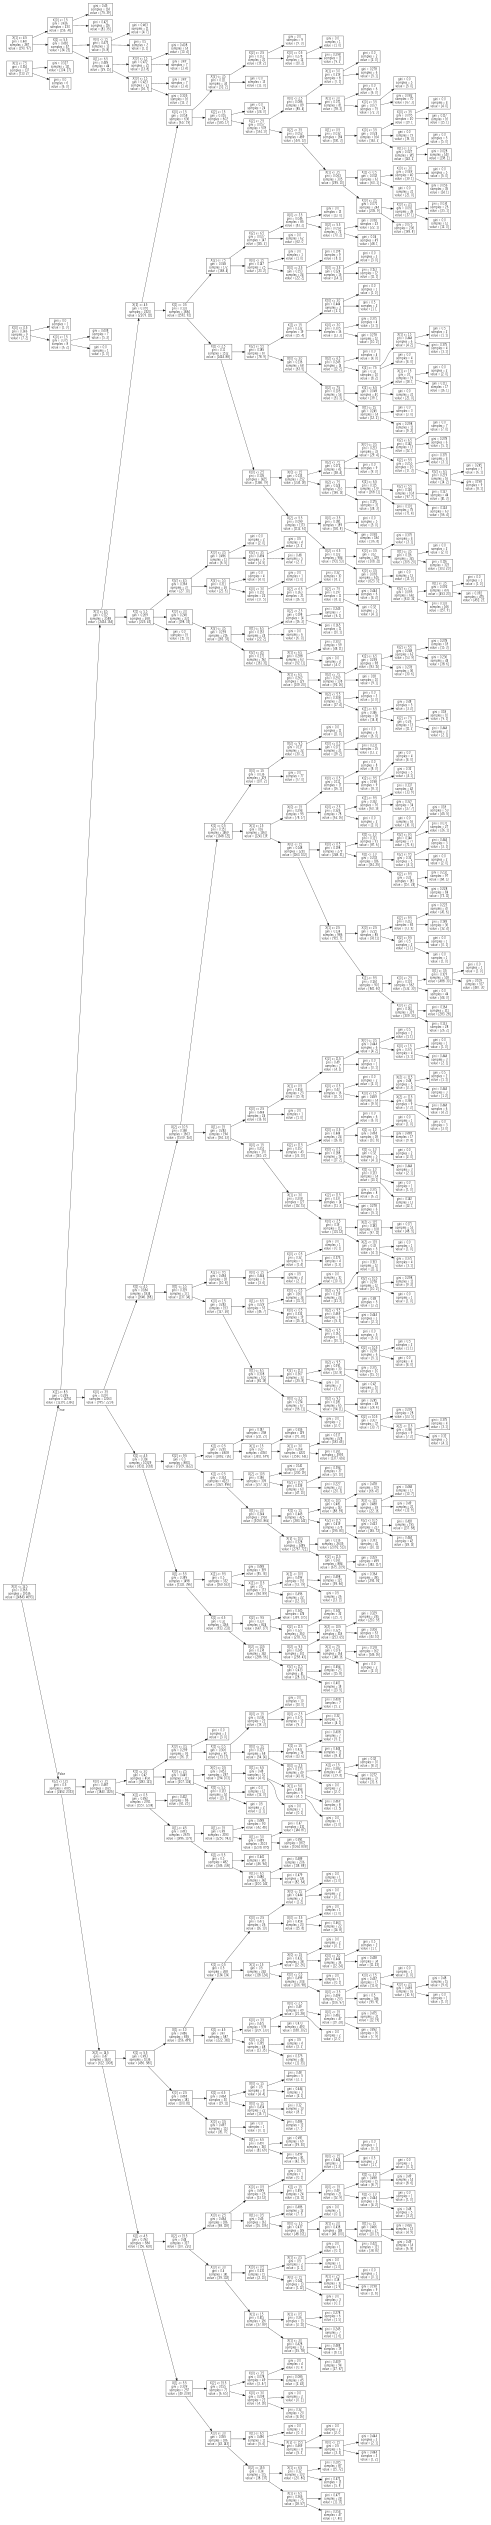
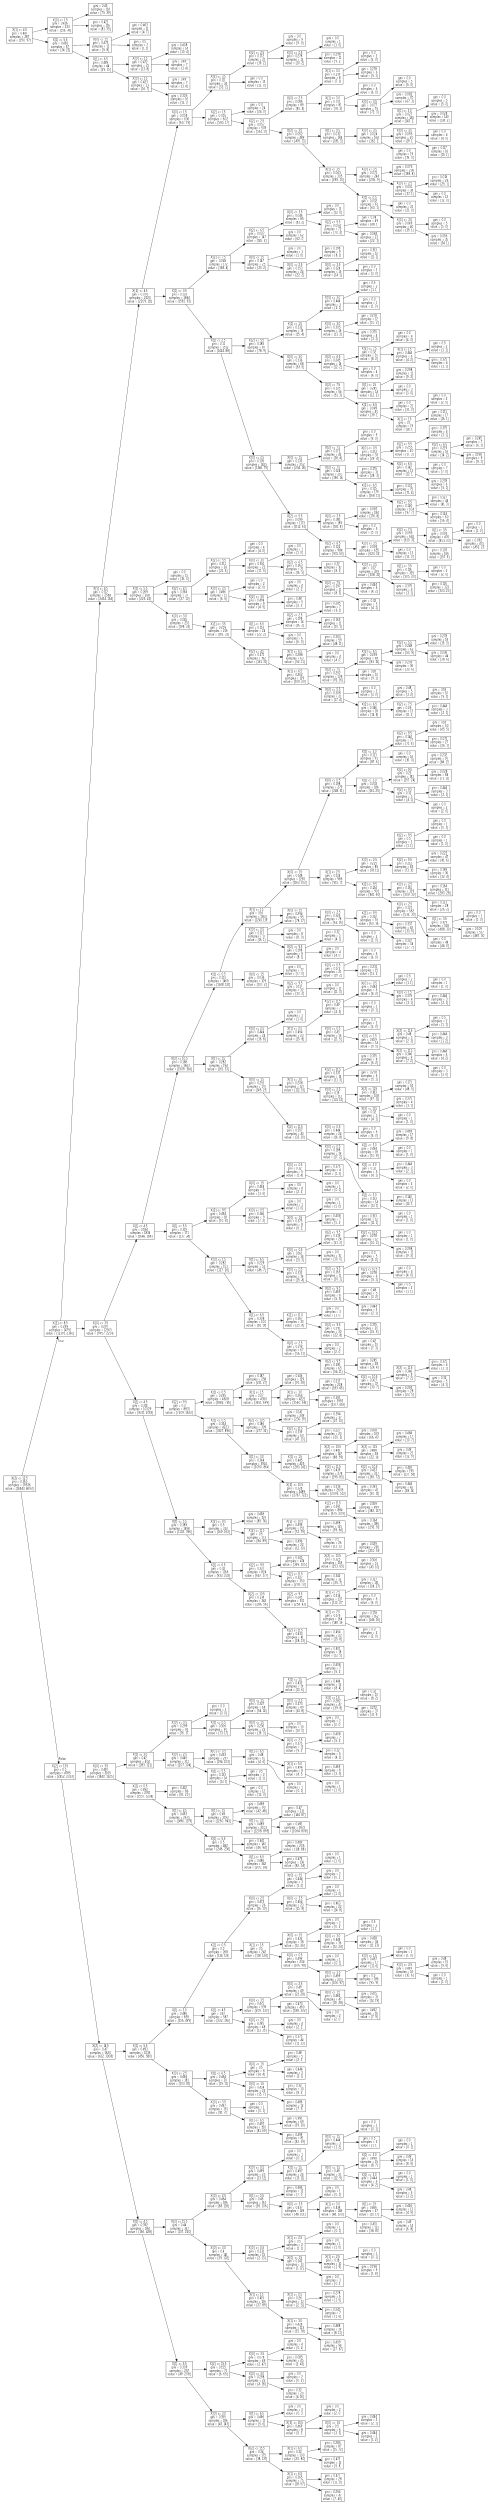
edge "X[0] <= 1.5 gini = 0.294 samples = 95 value = [78, 17]" -> "X[0] <= 0.5 gini = 0.111 samples = 17 value = [16, 1]": reversed
edge "X[2] <= 9.5 gini = 0.494 samples = 18 value = [10, 8]" -> "X[0] <= 0.5 gini = 0.346 samples = 9 value = [7, 2]": added
edge "X[2] <= 9.5 gini = 0.245 samples = 301 value = [258, 43]" -> "X[2] <= 10.5 gini = 0.325 samples = 318 value = [253, 65]": now "X[2] <= 9.5 gini = 0.245 samples = 301 value = [258, 43]" -> "X[1] <= 7.5 gini = 0.316 samples = 137 value = [110, 27]"
